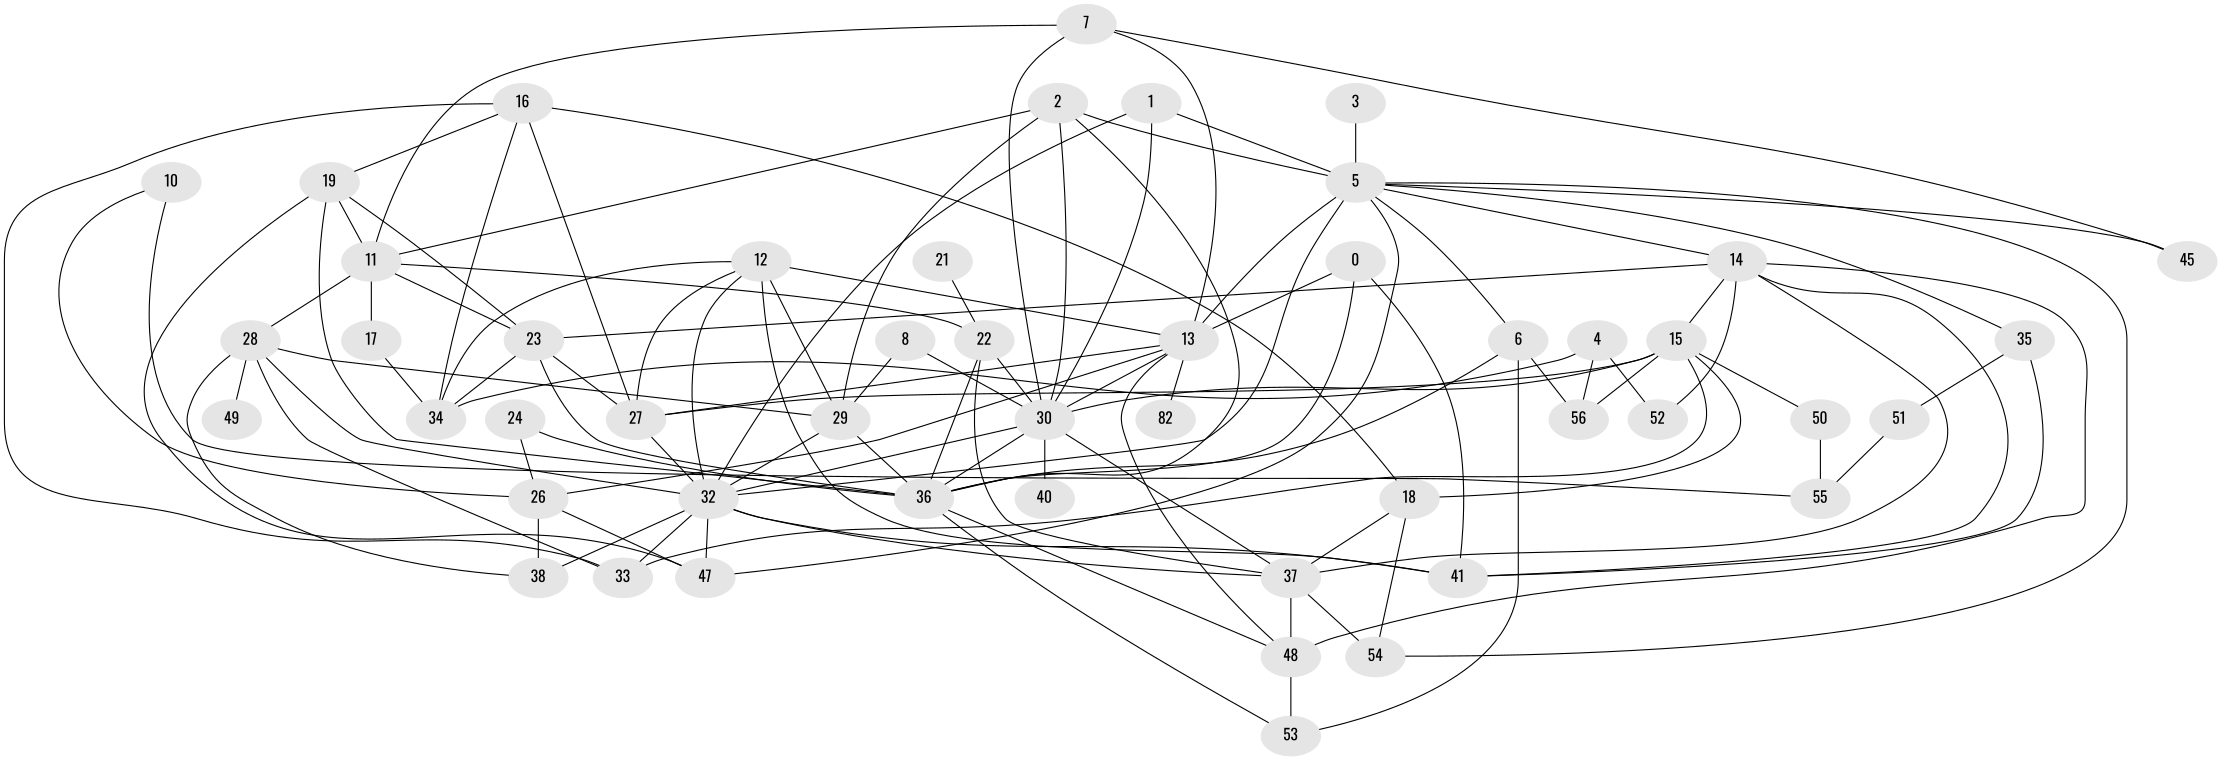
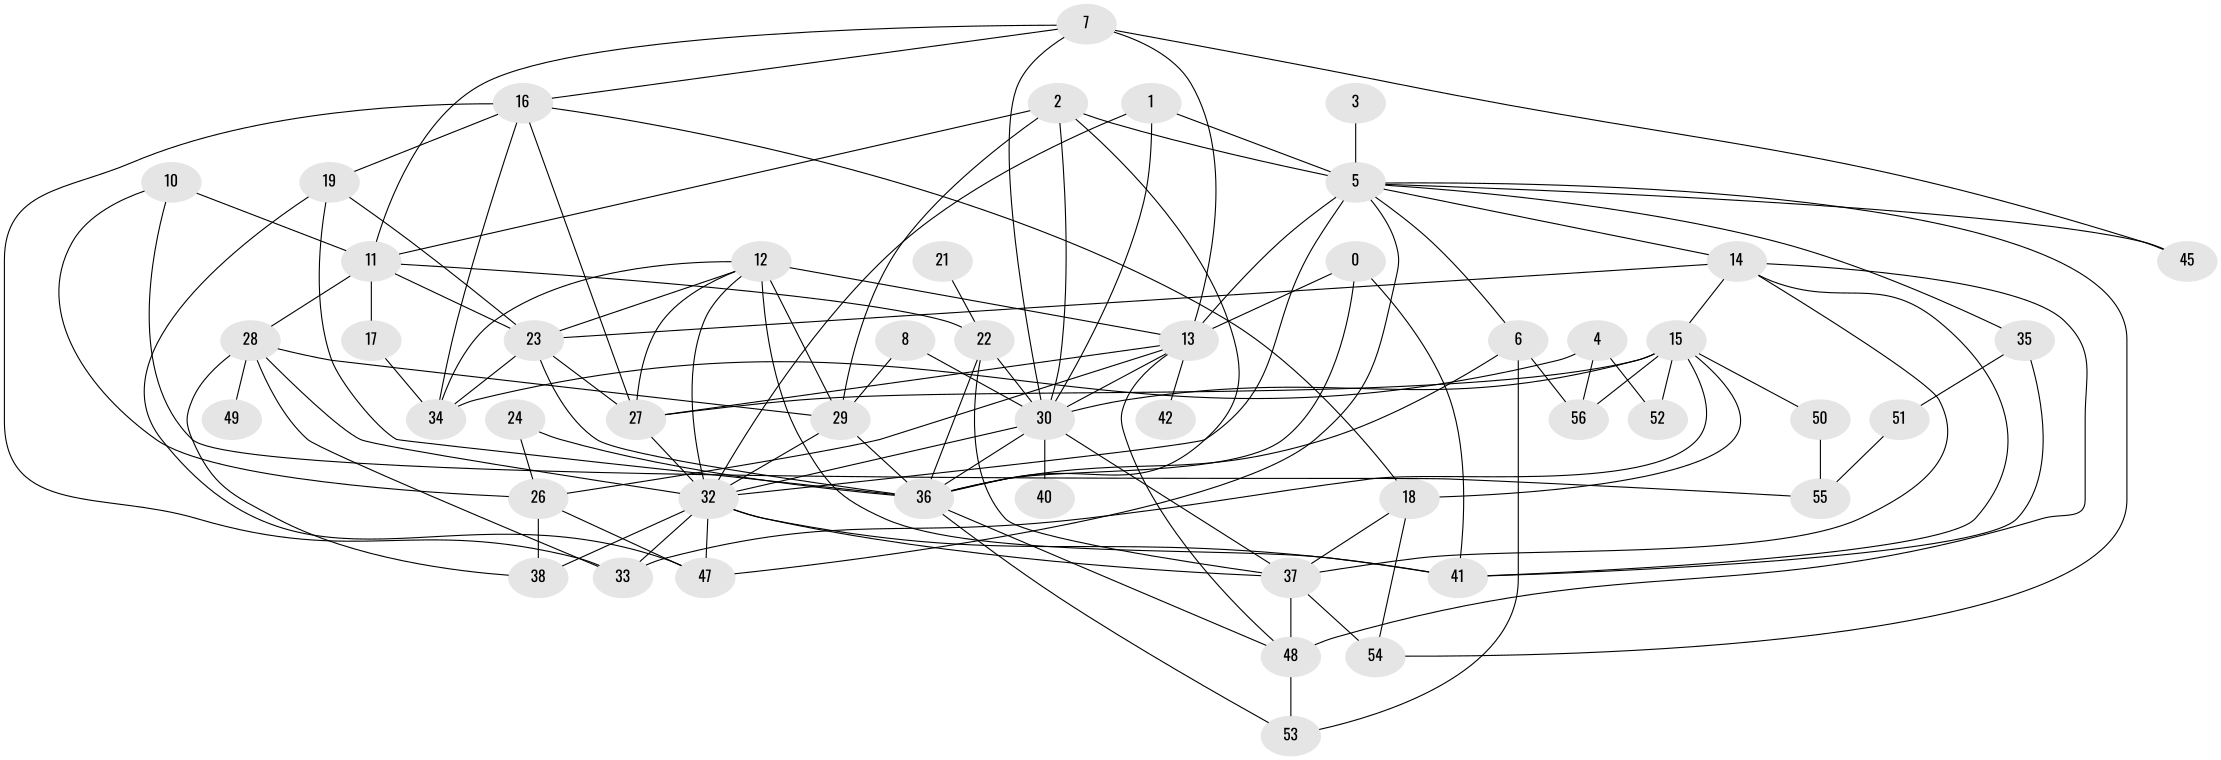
edge "7" -- "16": added
edge "19" -- "11": now "10" -- "11"
edge "12" -- "23": added
edge "14" -- "52": now "15" -- "52"
node "82": label "82" -> "42"
